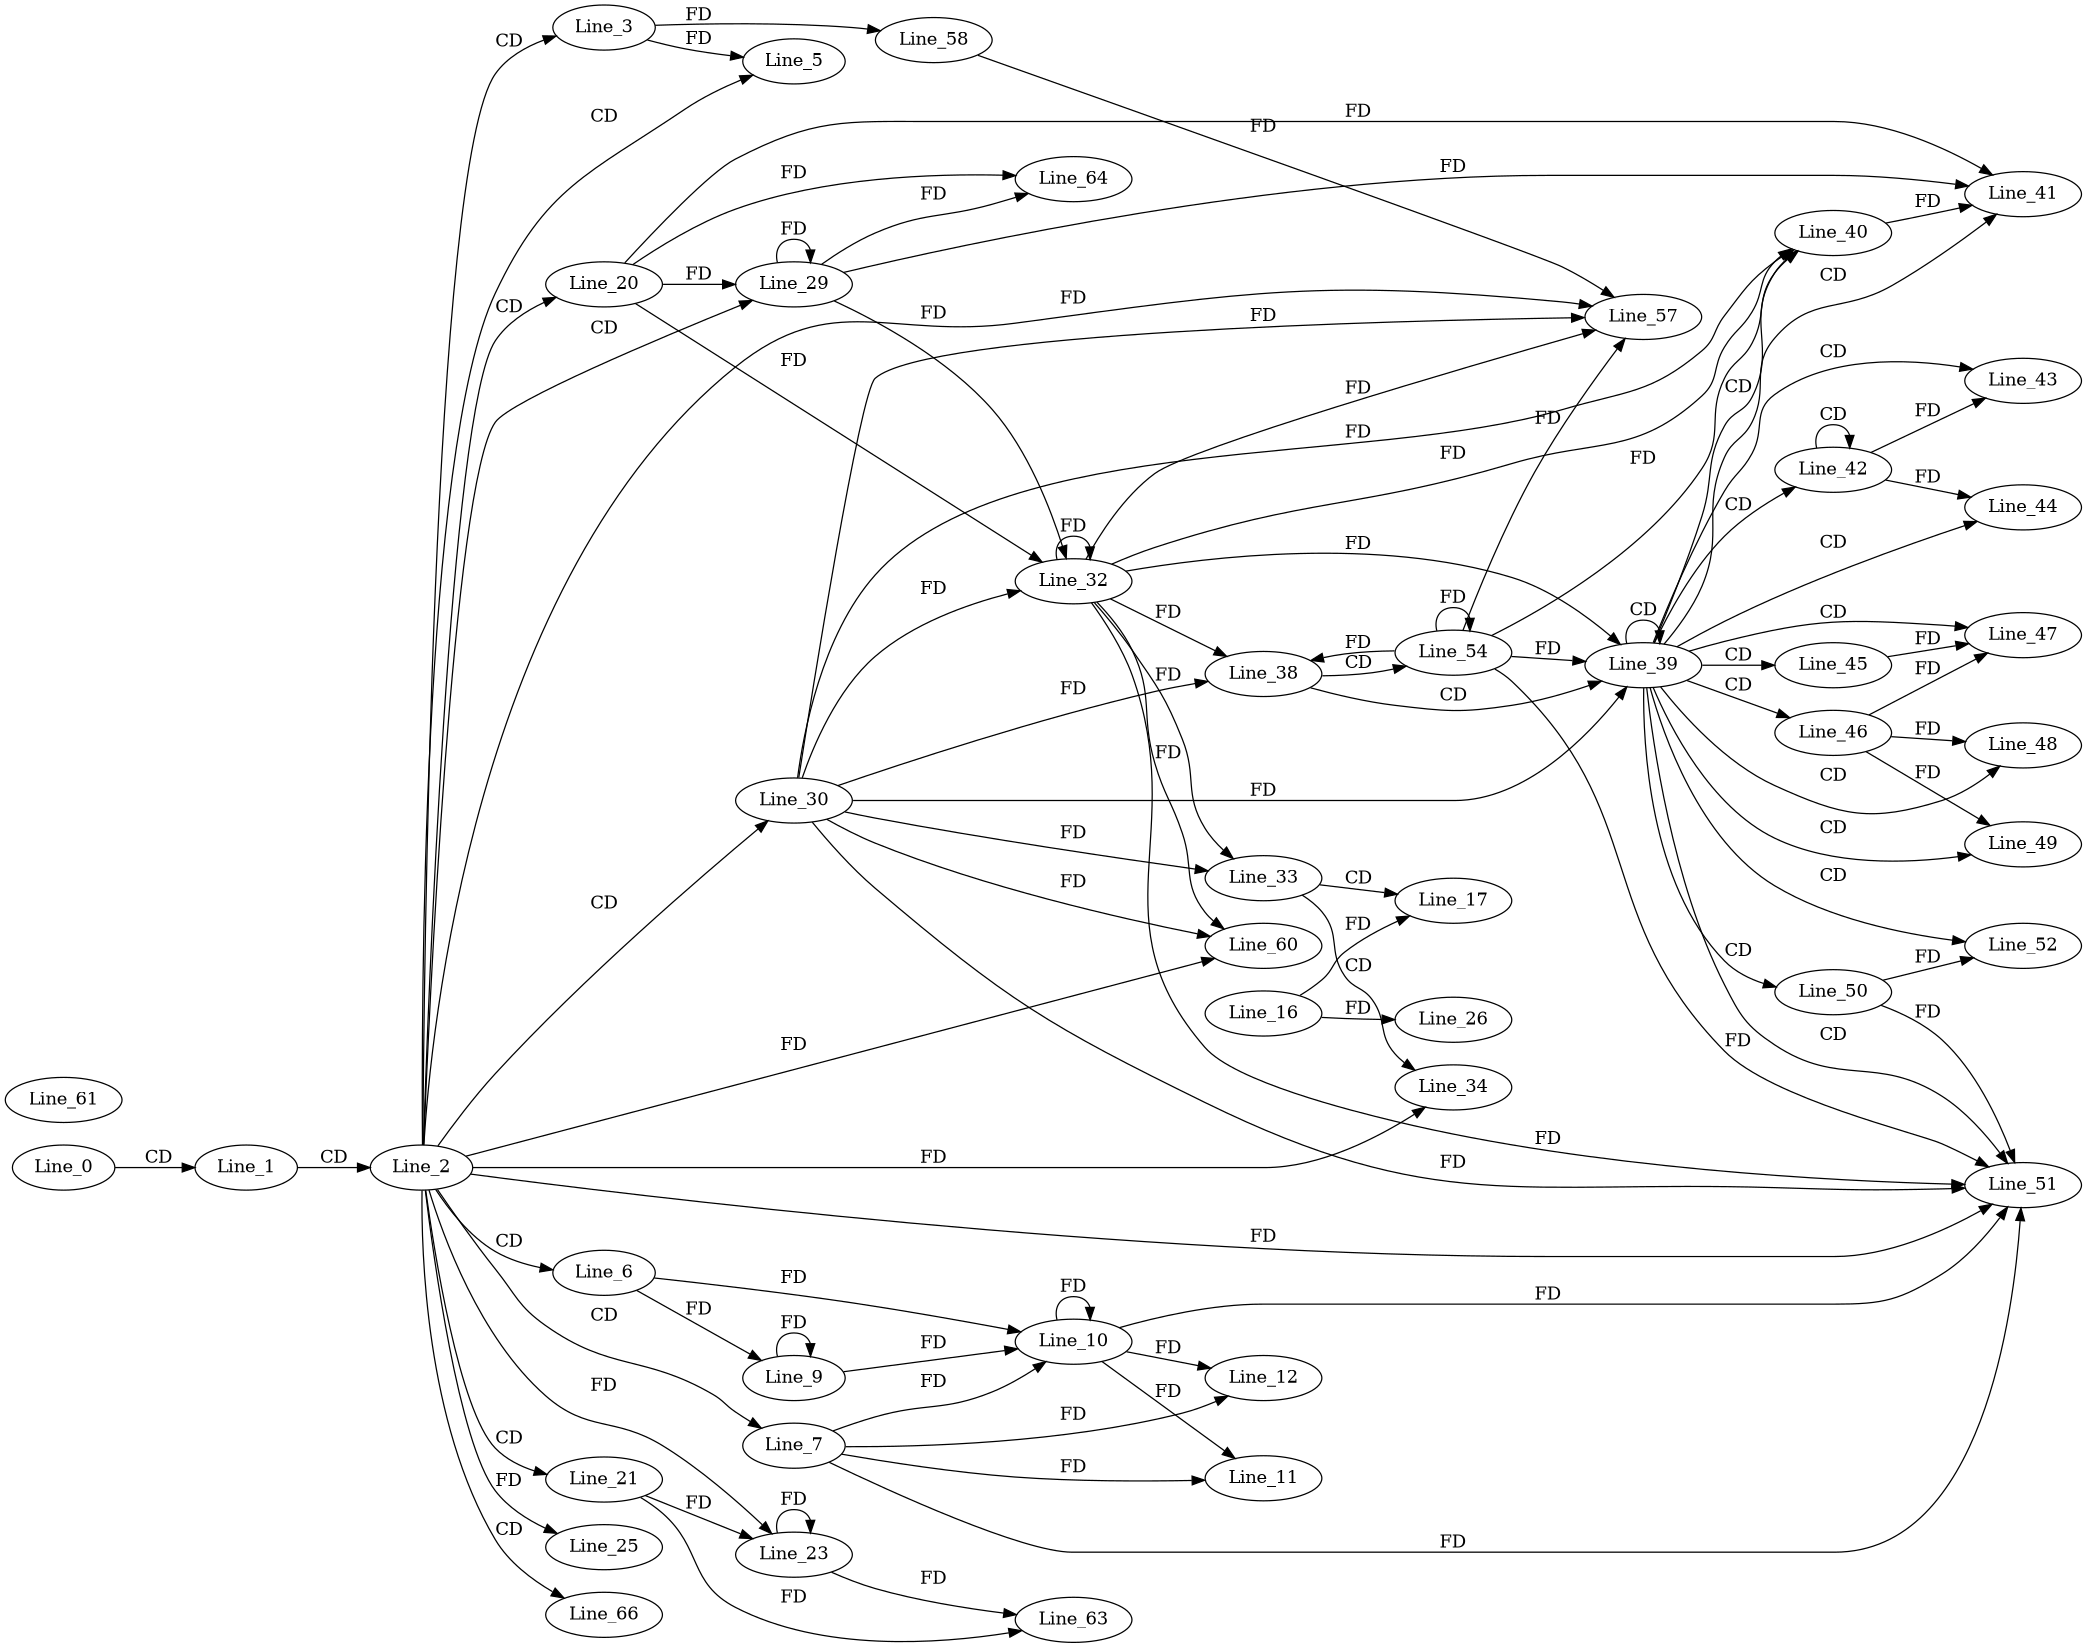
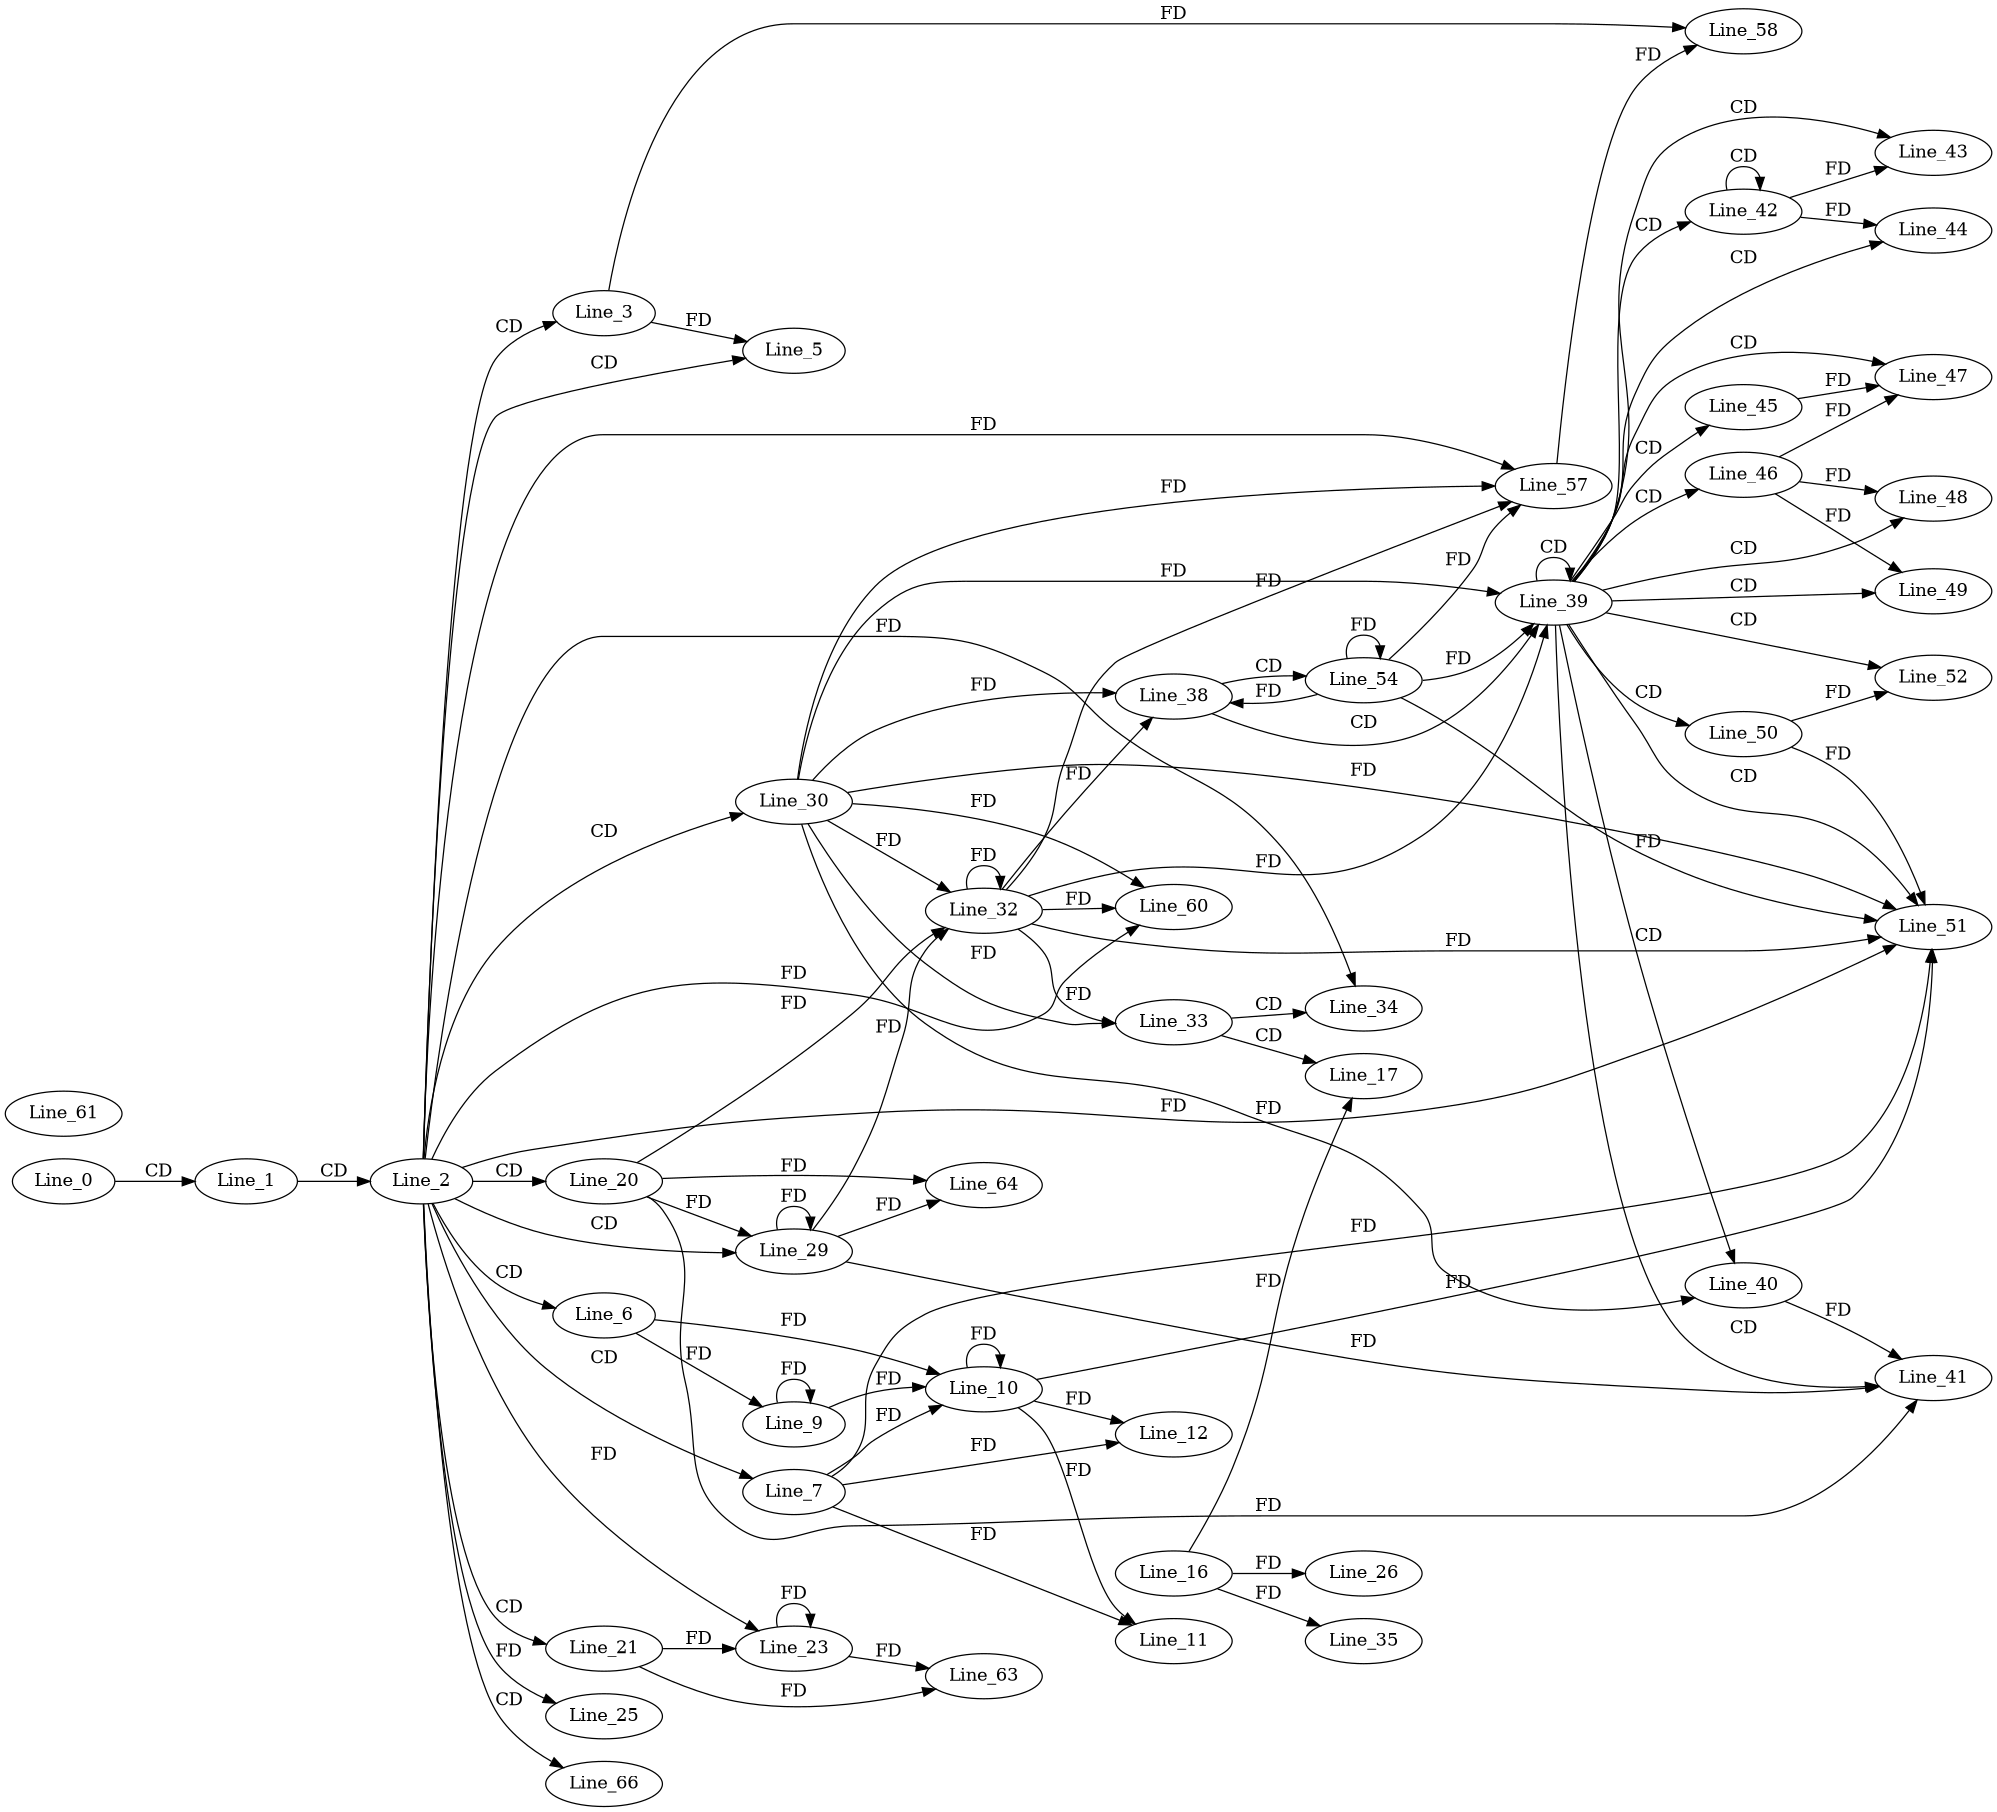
edge "Line_58" -> "Line_57": reversed
edge "Line_32" -> "Line_40": removed, label "FD"
edge "Line_54" -> "Line_40": removed, label "FD"
node "Line_35": added
